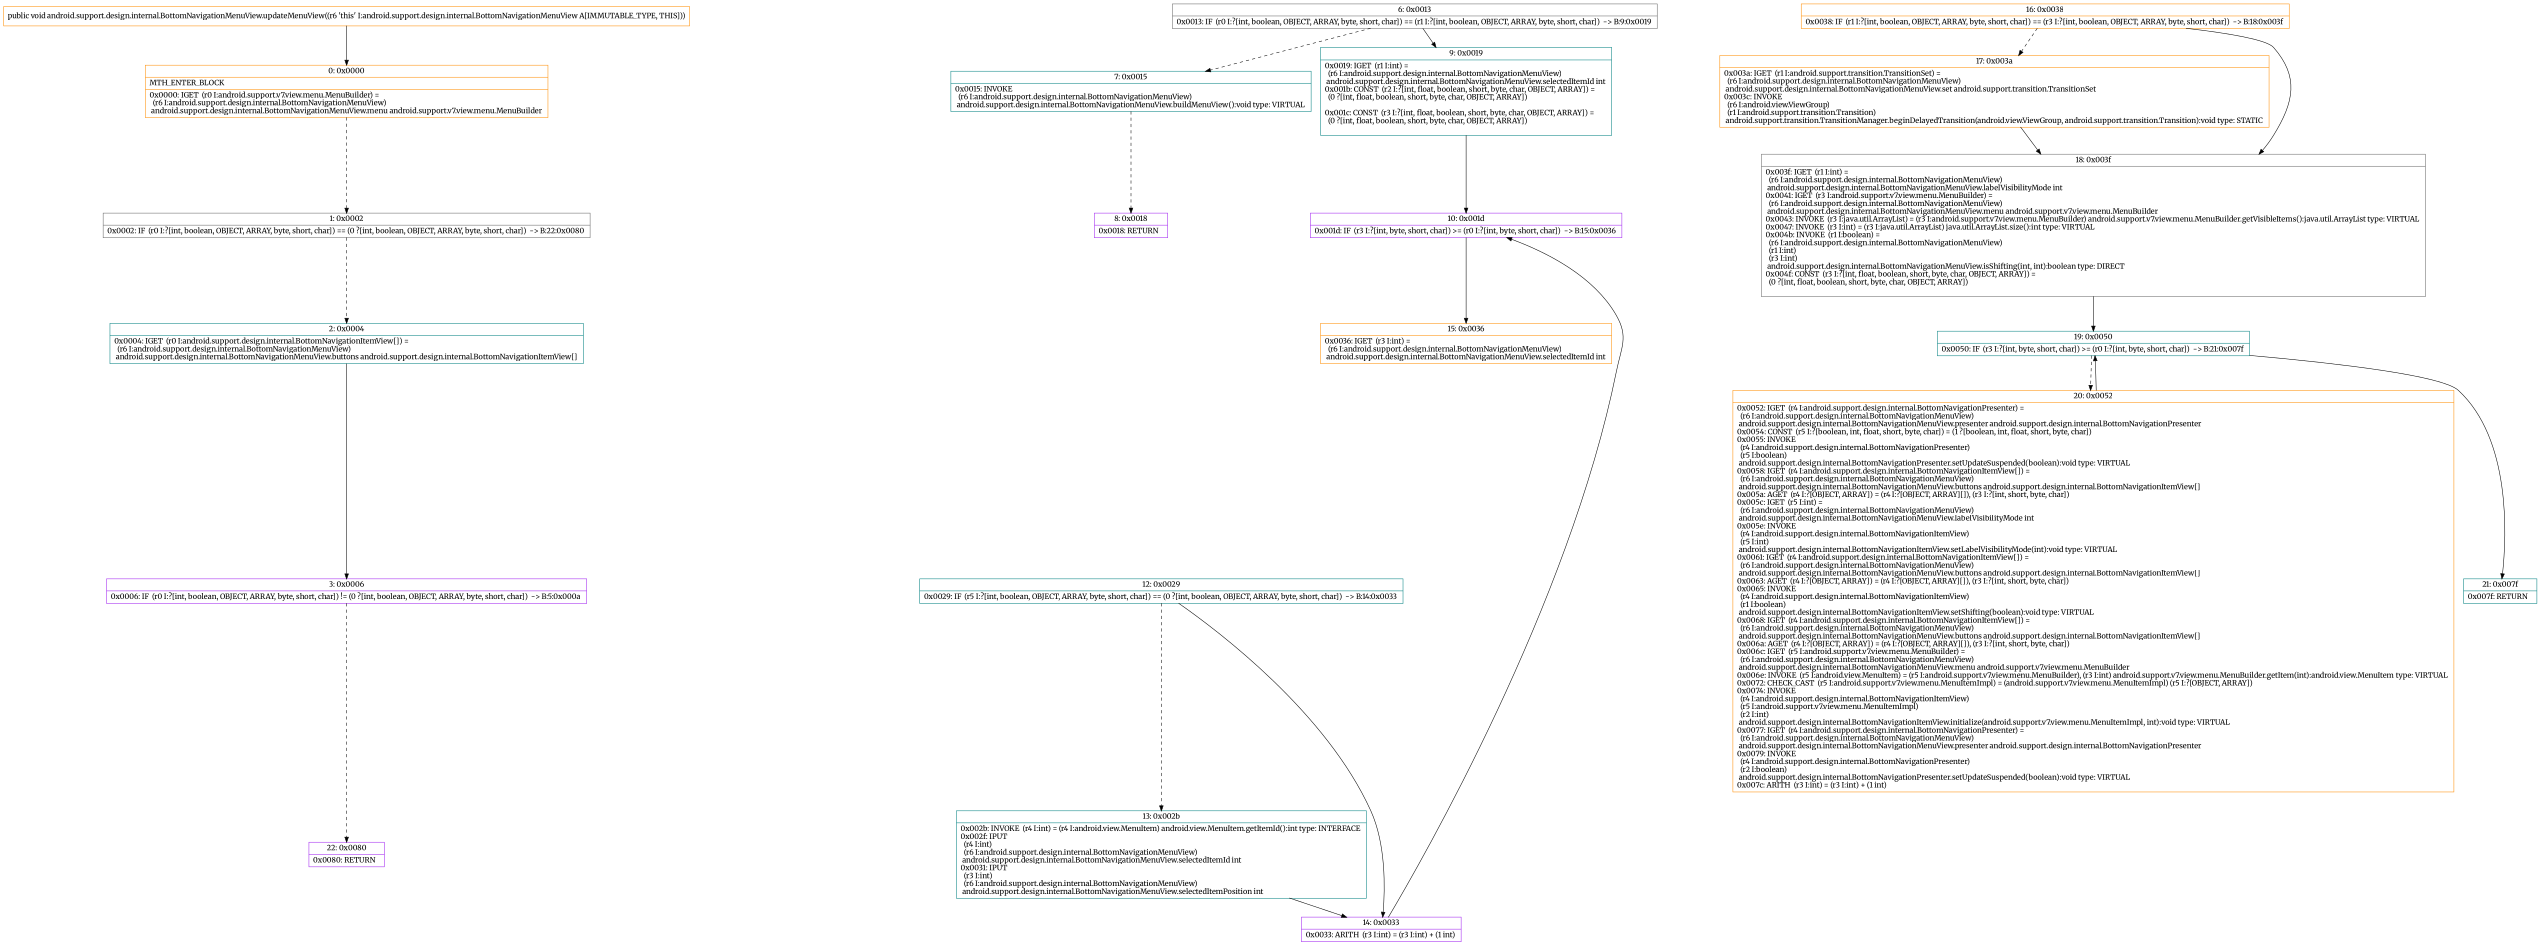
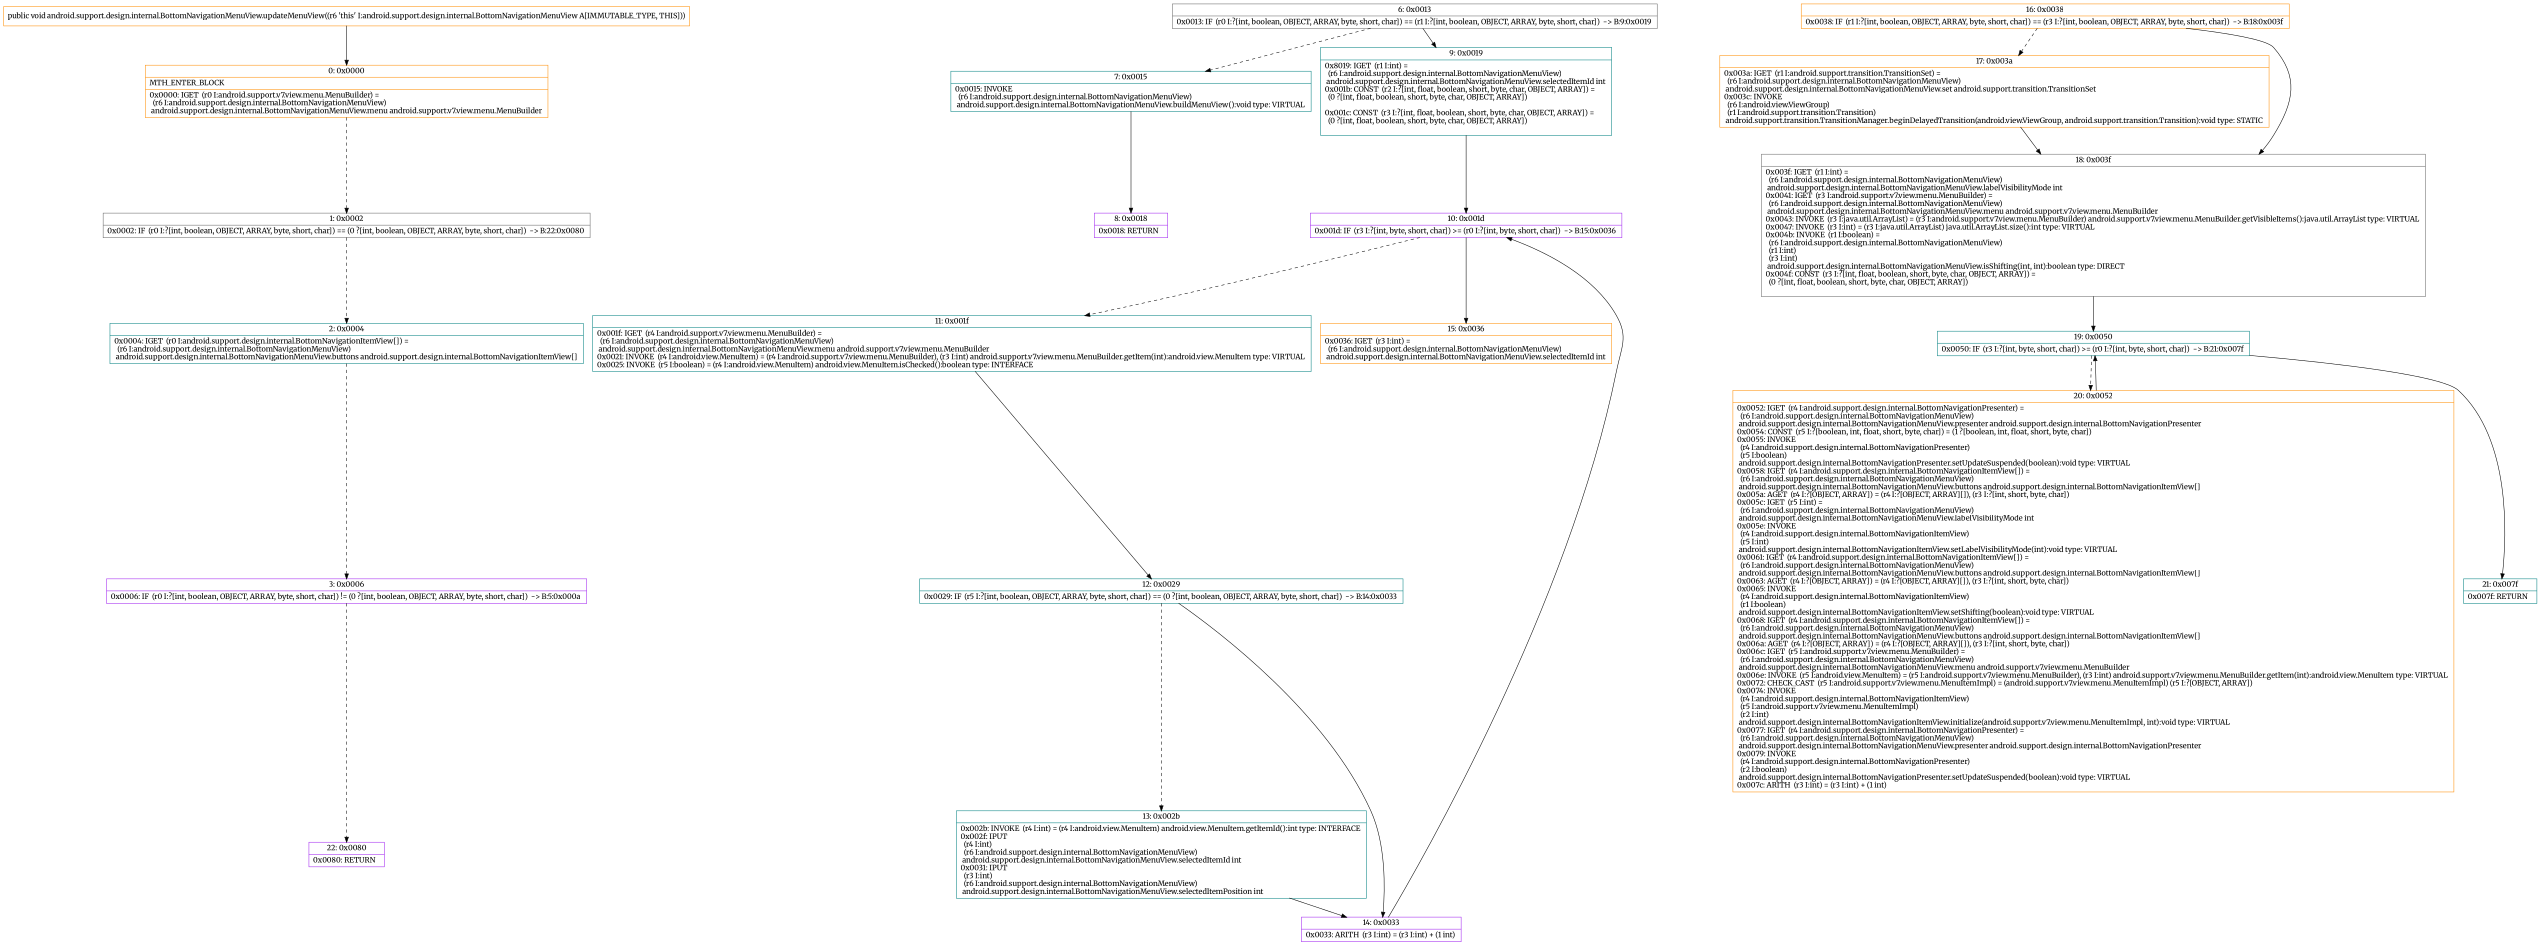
node "9: 0x0019": text "0x0019: IGET  (r1 I:int) =" -> "0x8019: IGET  (r1 I:int) ="
edge "7: 0x0015" -> "8: 0x0018": style dashed -> solid
node "11: 0x001f": added
edge "2: 0x0004" -> "3: 0x0006": style solid -> dashed
